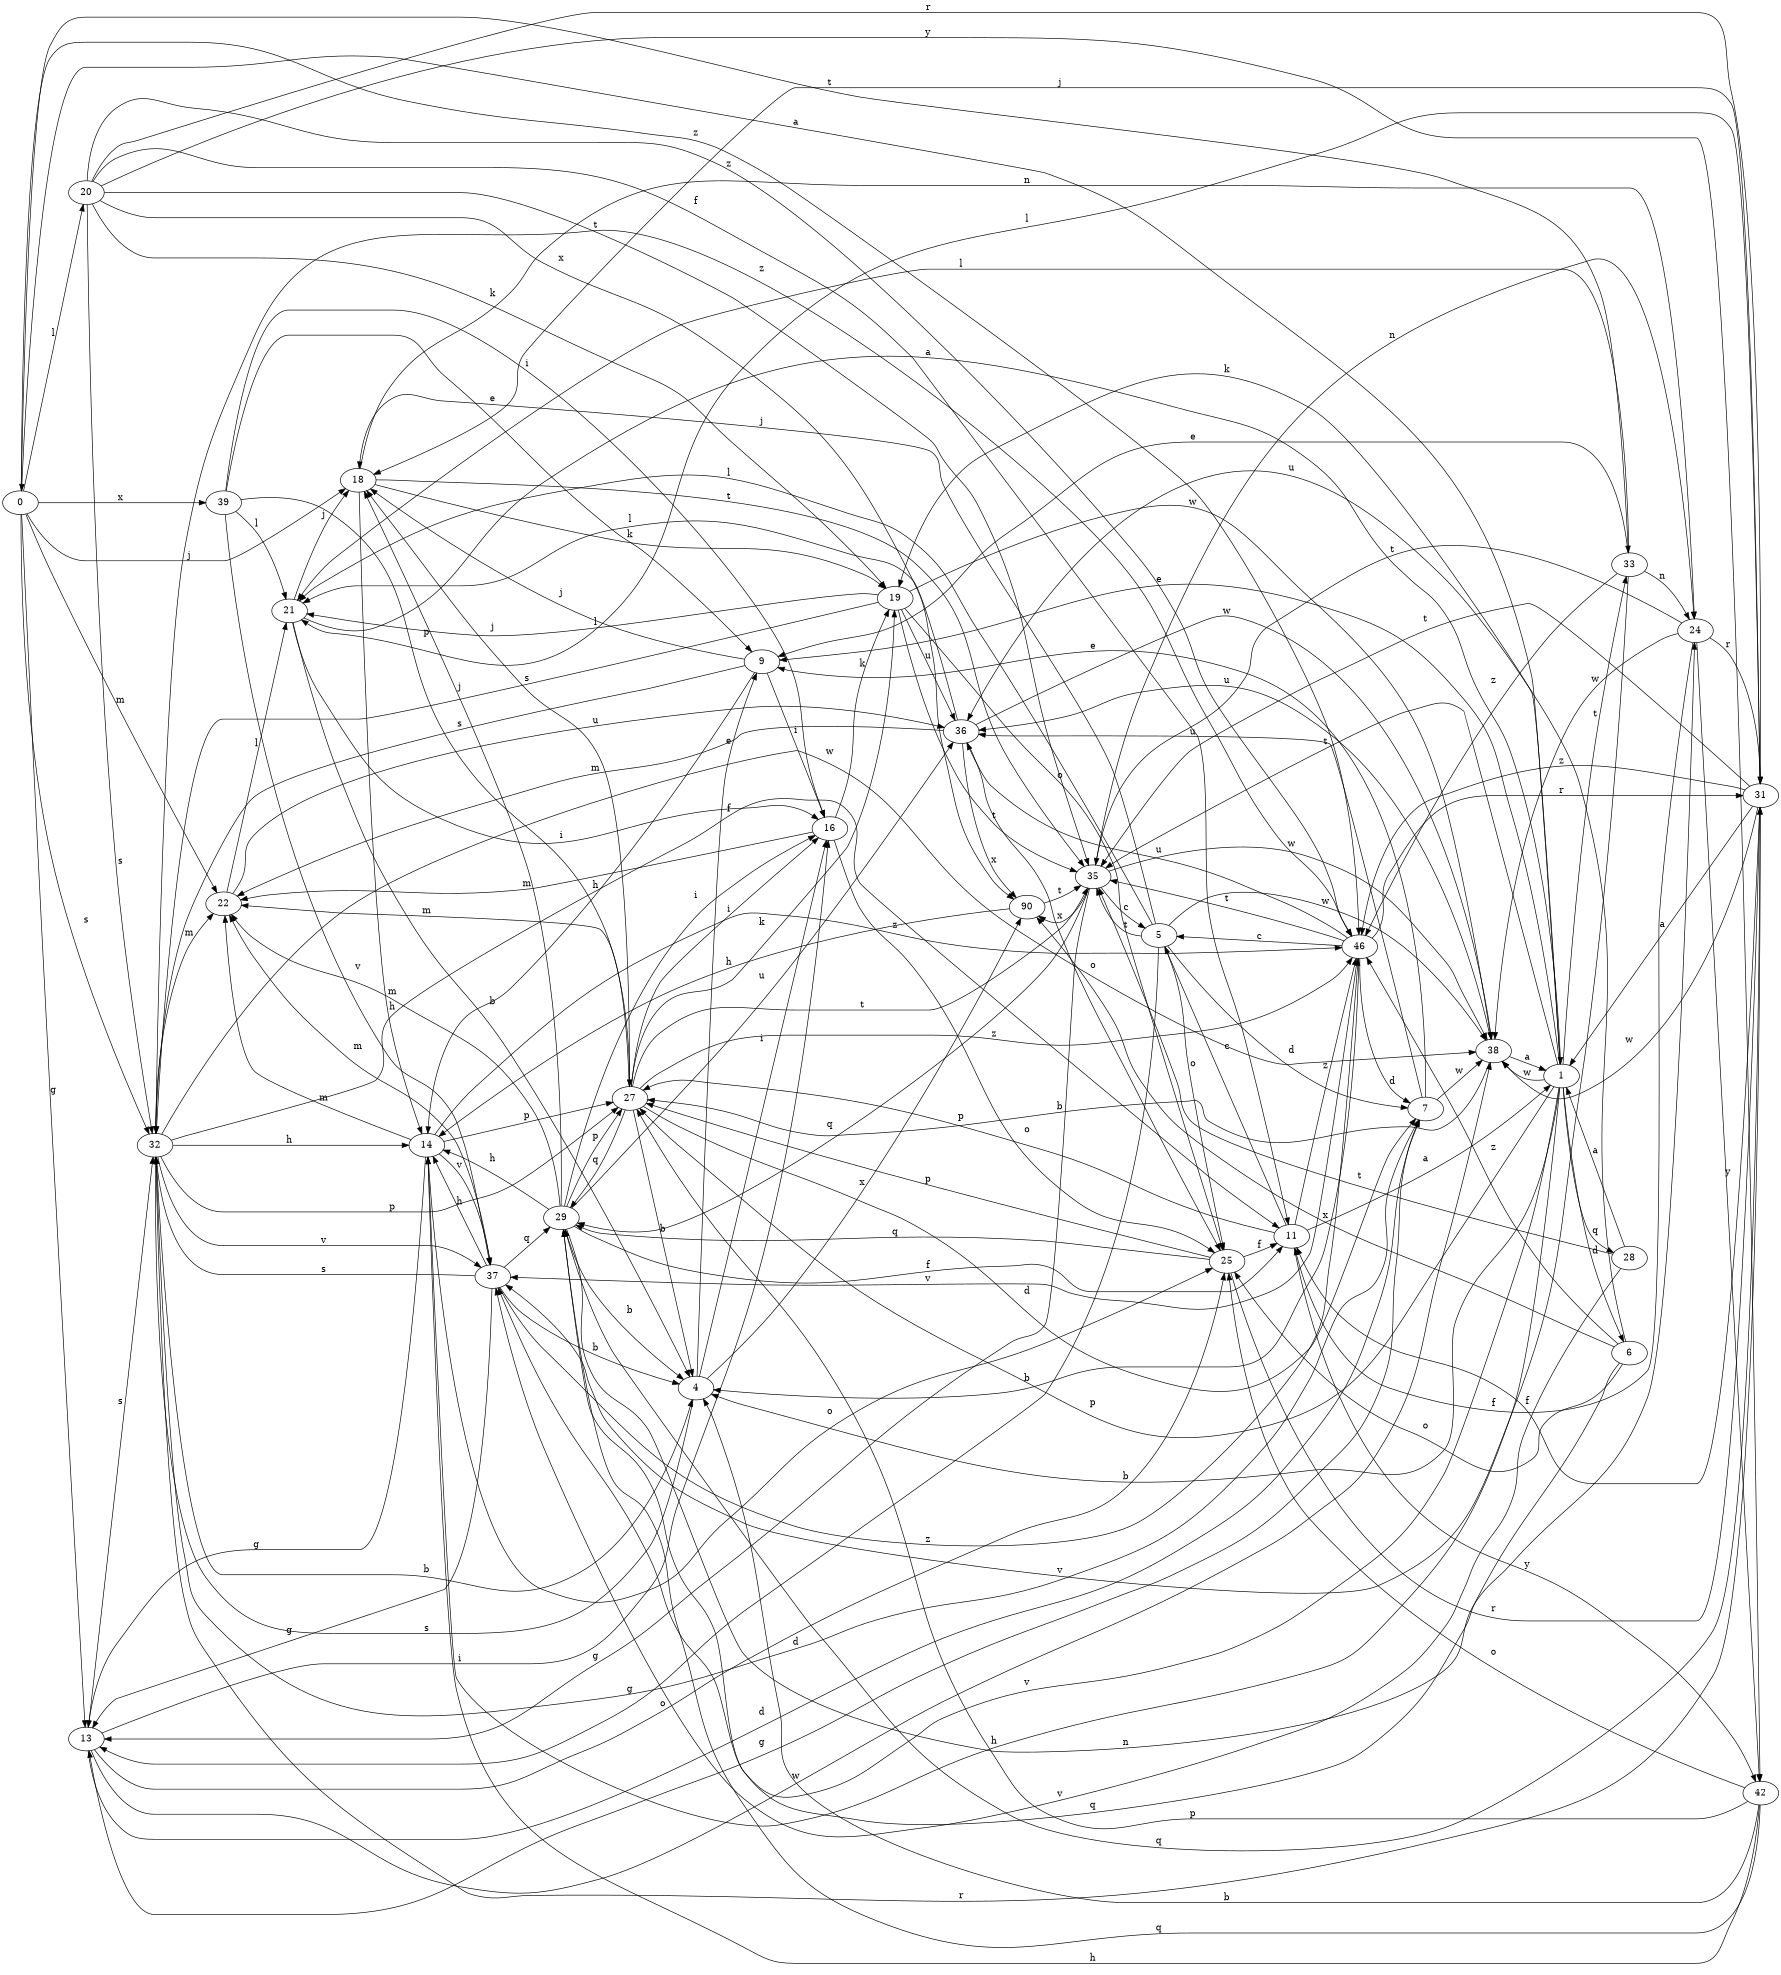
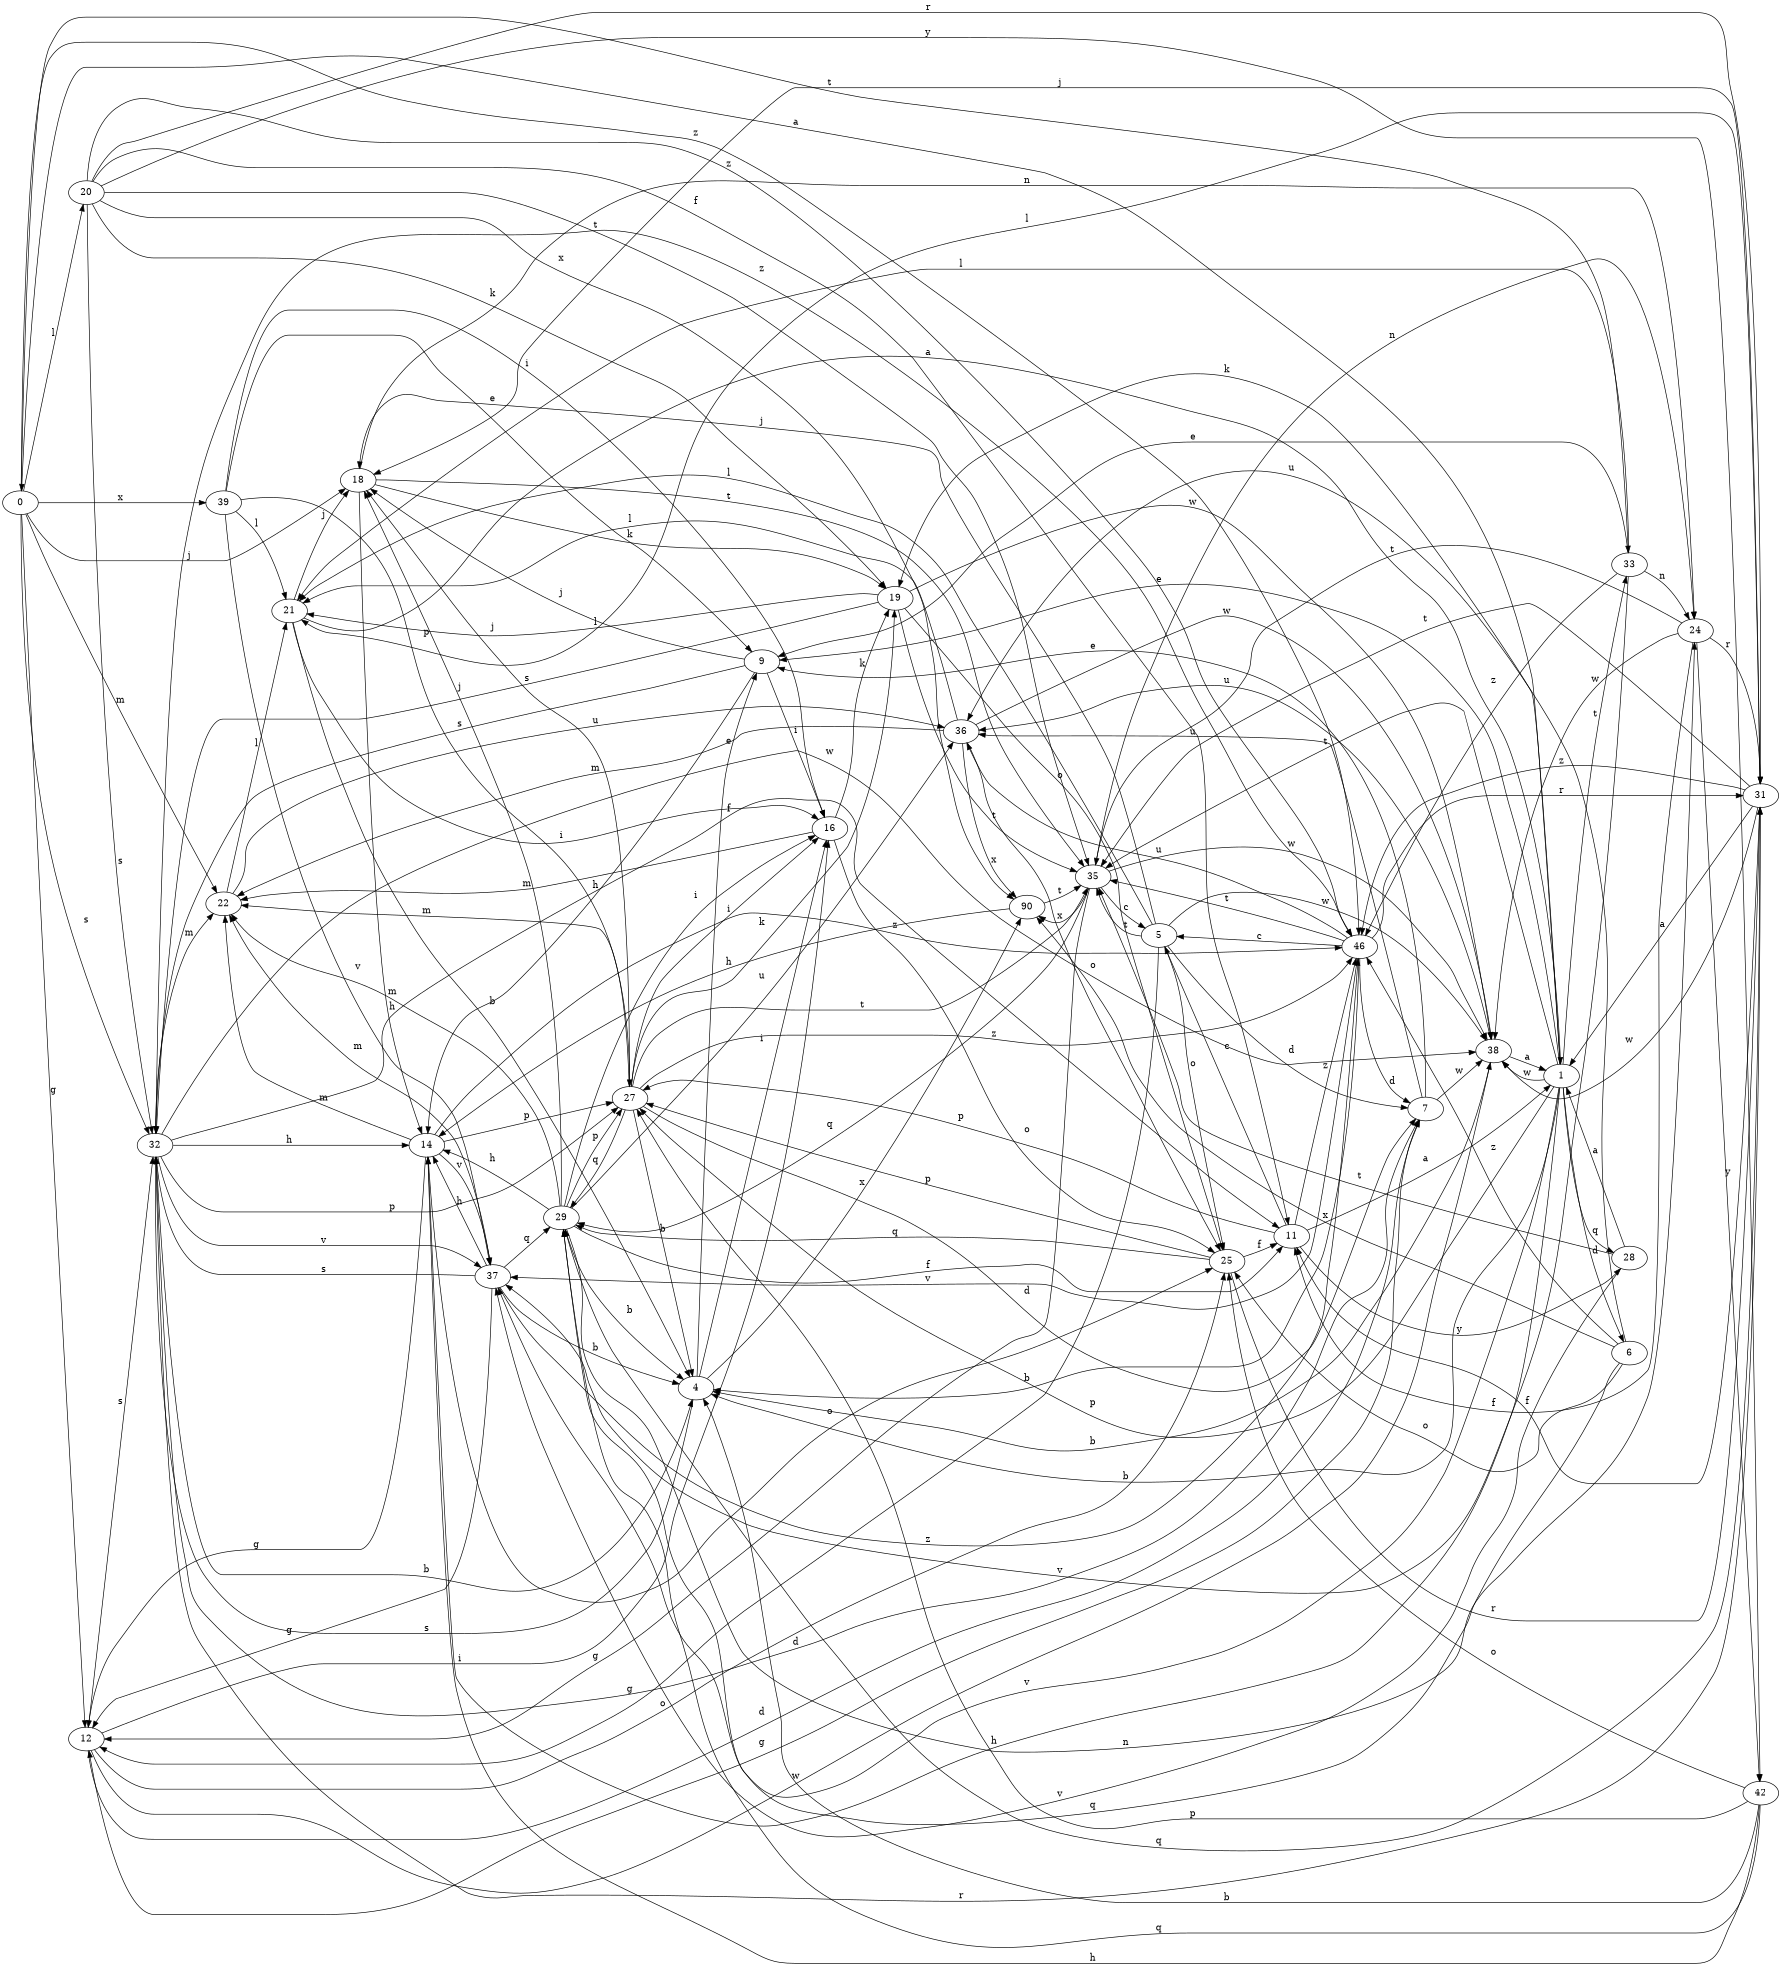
edge "19" -> "36": removed, label "u"
edge "38" -> "27": now "38" -> "4"
edge "11" -> "42": now "11" -> "28"
node "13": label "13" -> "12"
